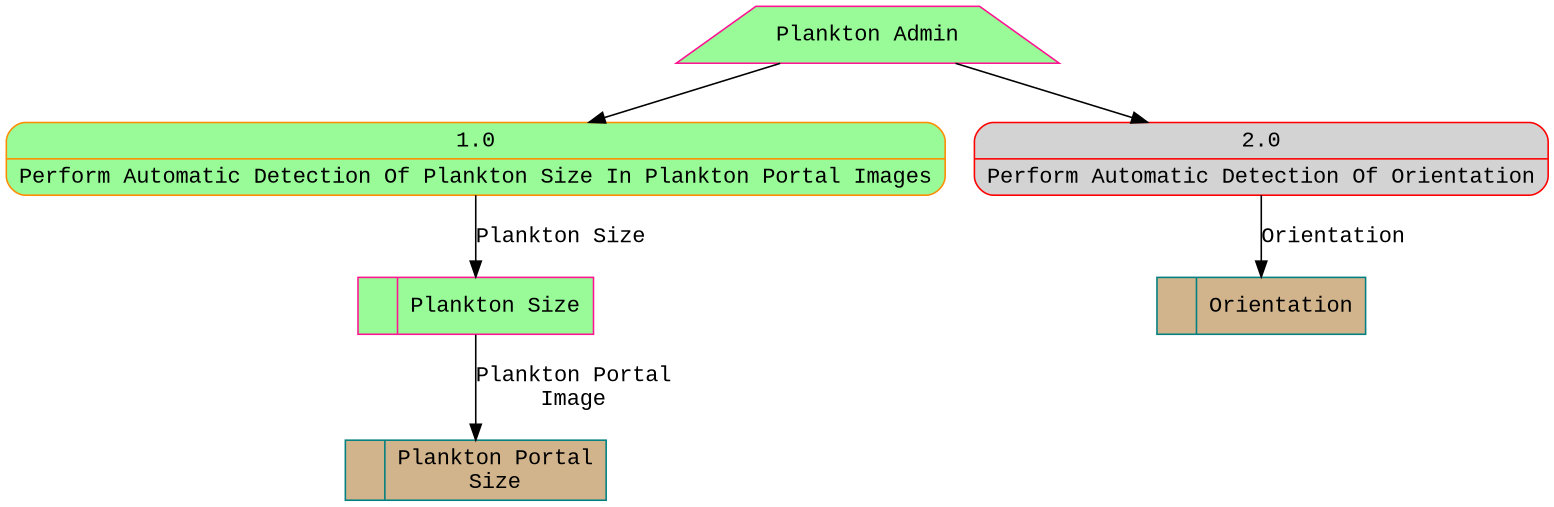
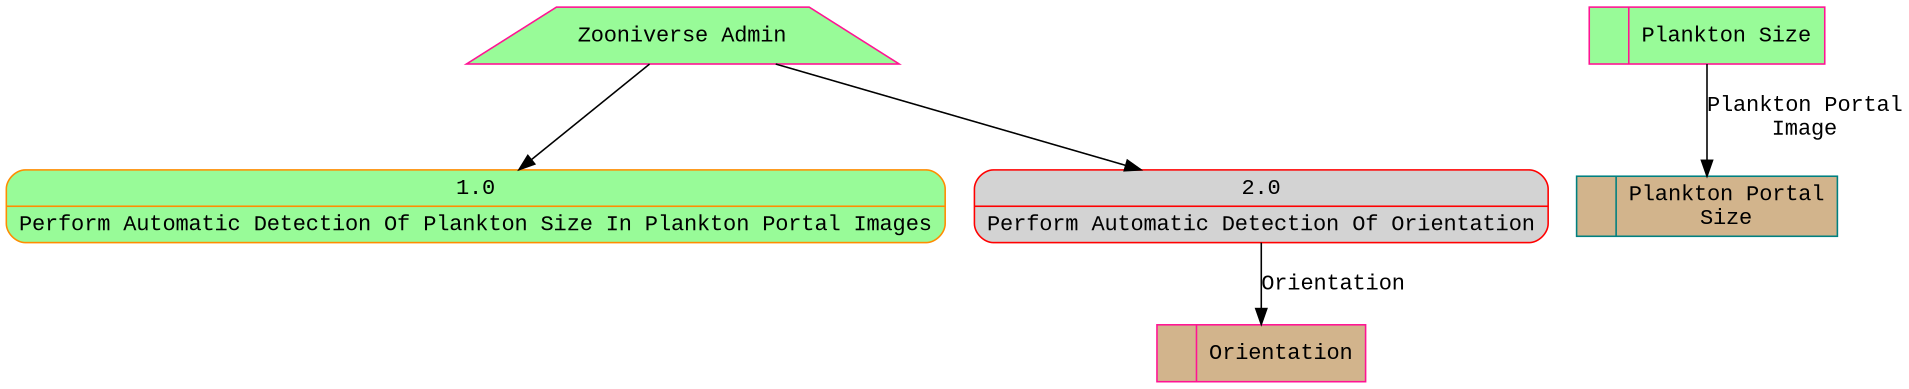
node "Plankton Admin": label "Plankton Admin" -> "Zooniverse Admin"
edge "1.0" -> "Plankton Size": removed, label "Plankton Size"
node "Orientation": color teal -> deeppink
